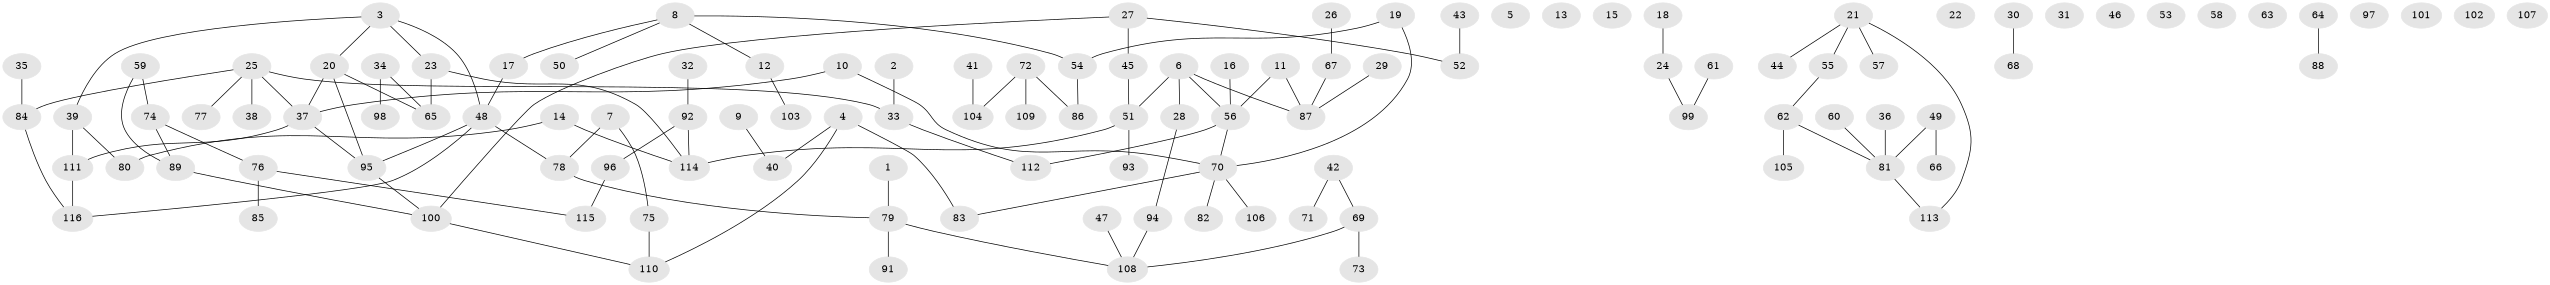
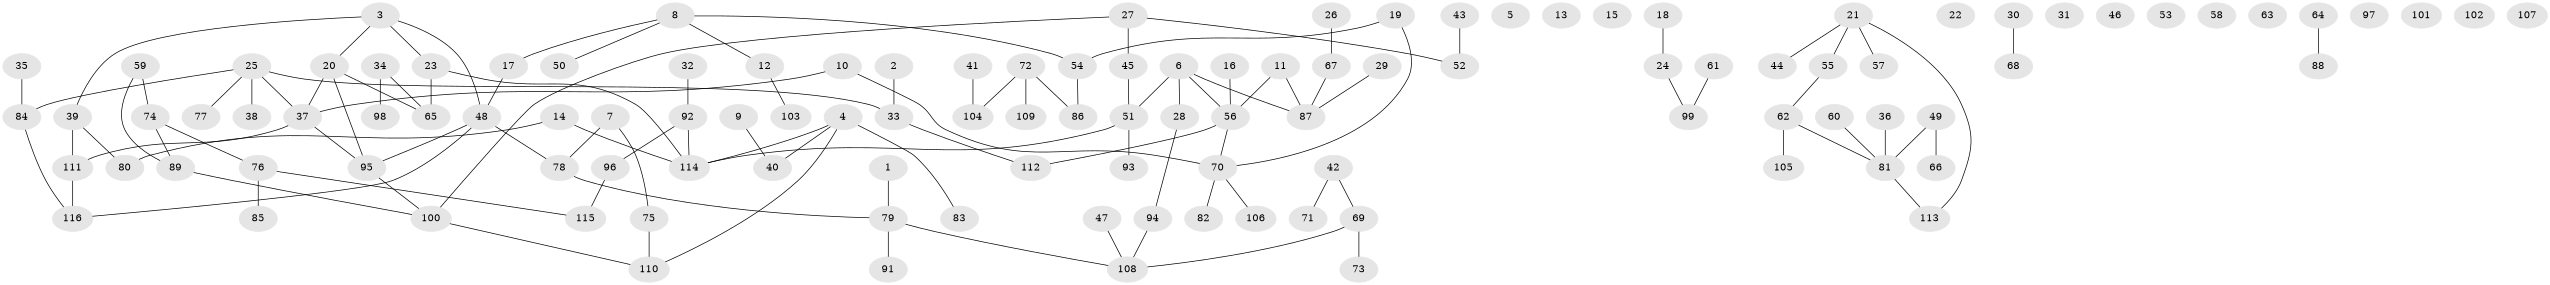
edge "4" -- "114": added
edge "70" -- "83": removed
